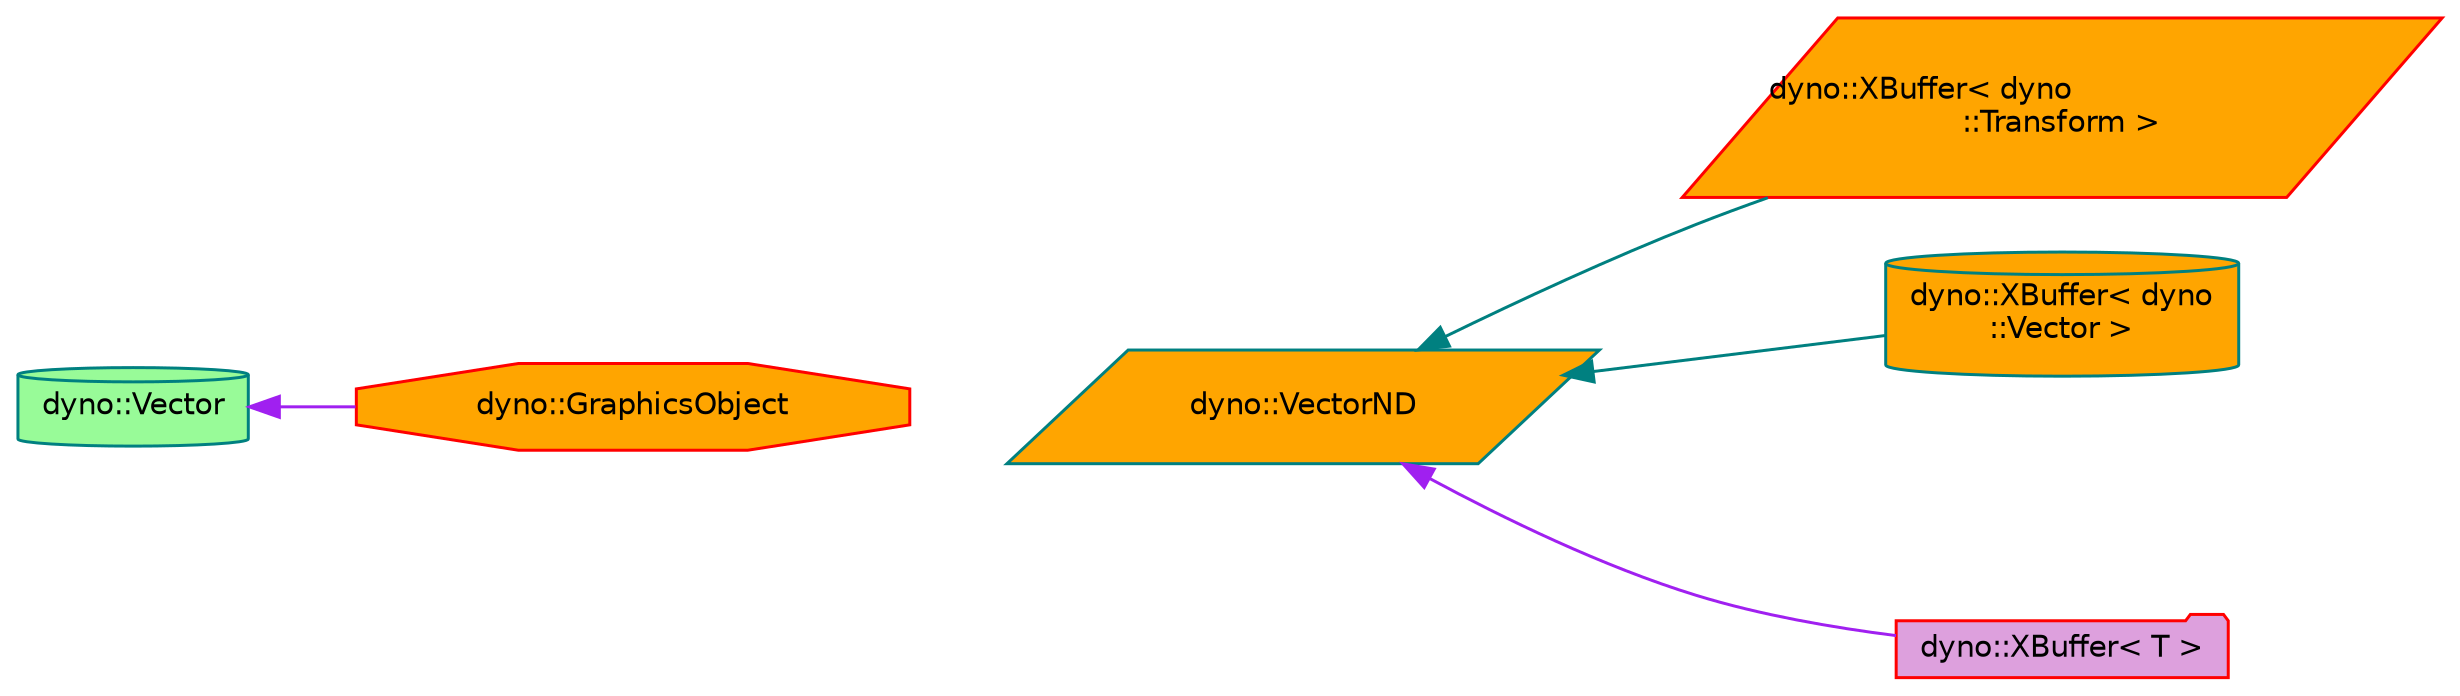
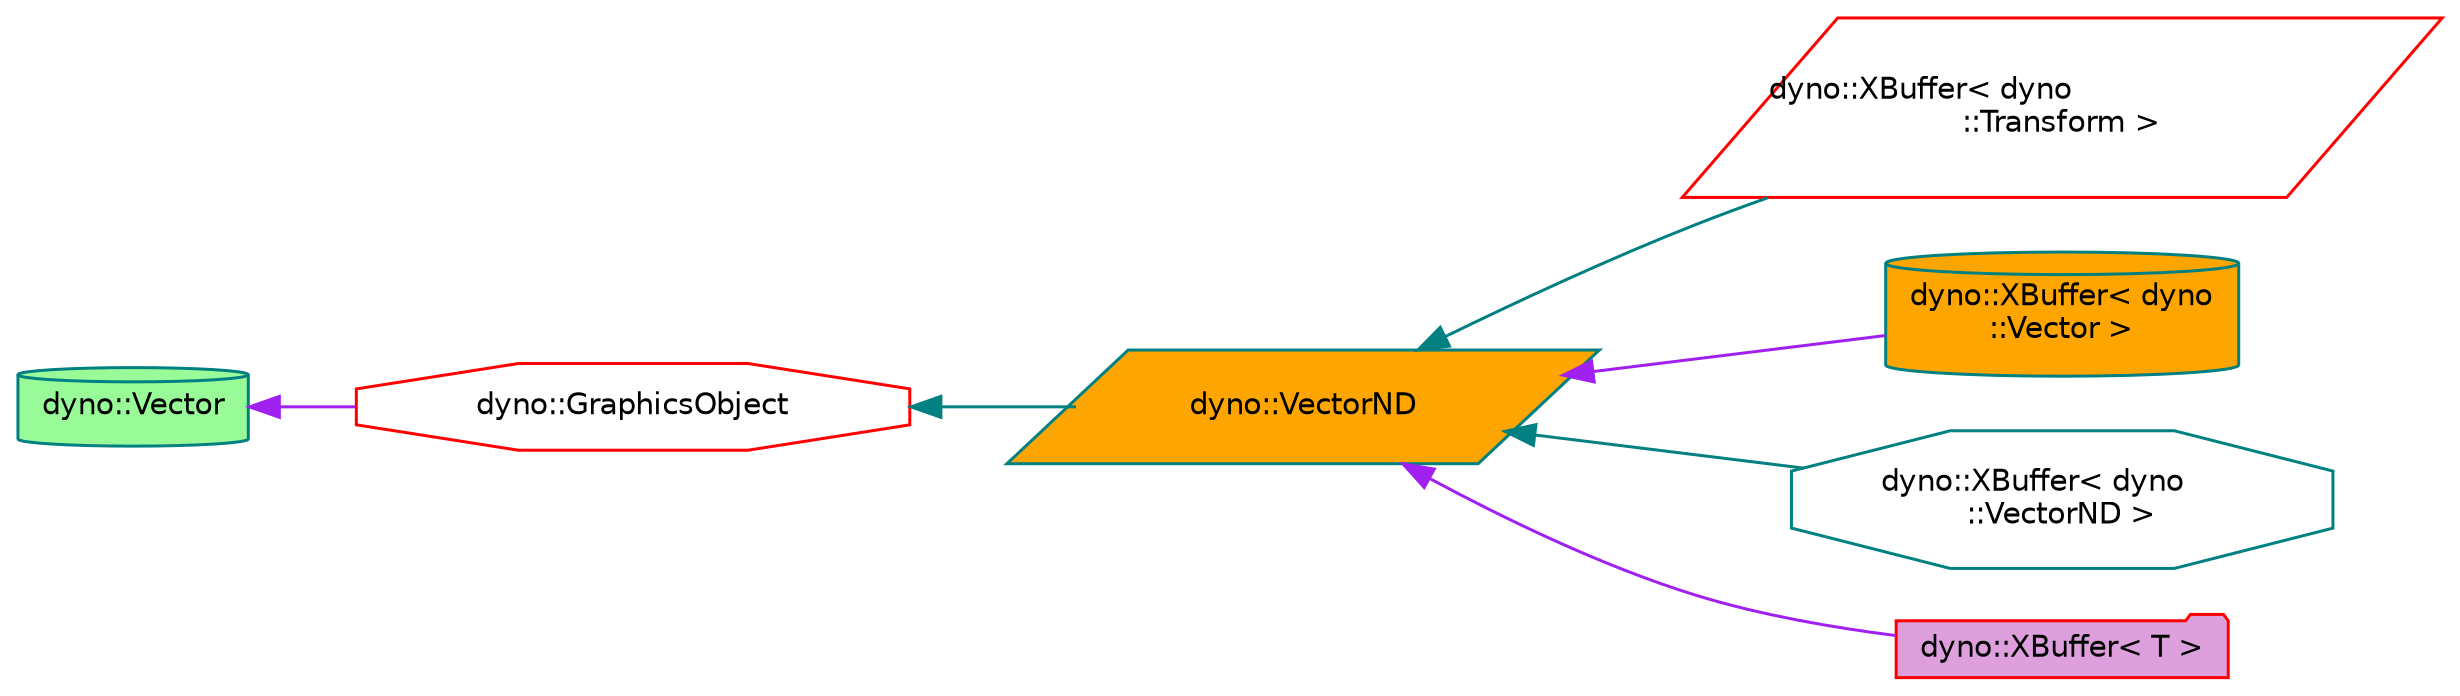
node "dyno::XBuffer< dyno ::Transform >": fillcolor orange -> white
edge "dyno::XBuffer< dyno ::Vector >" -> "dyno::VectorND": color teal -> purple
node "dyno::GraphicsObject": fillcolor orange -> white
edge "dyno::VectorND" -> "dyno::GraphicsObject": added
node "dyno::XBuffer< dyno ::VectorND >": added
